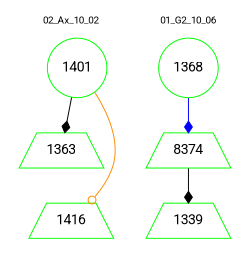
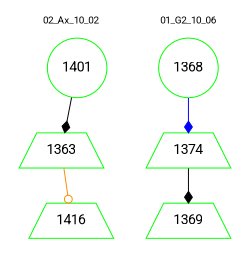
edge "1401" -> "1416": now "1363" -> "1416"
node "8374": label "8374" -> "1374"
node "1339": label "1339" -> "1369"
